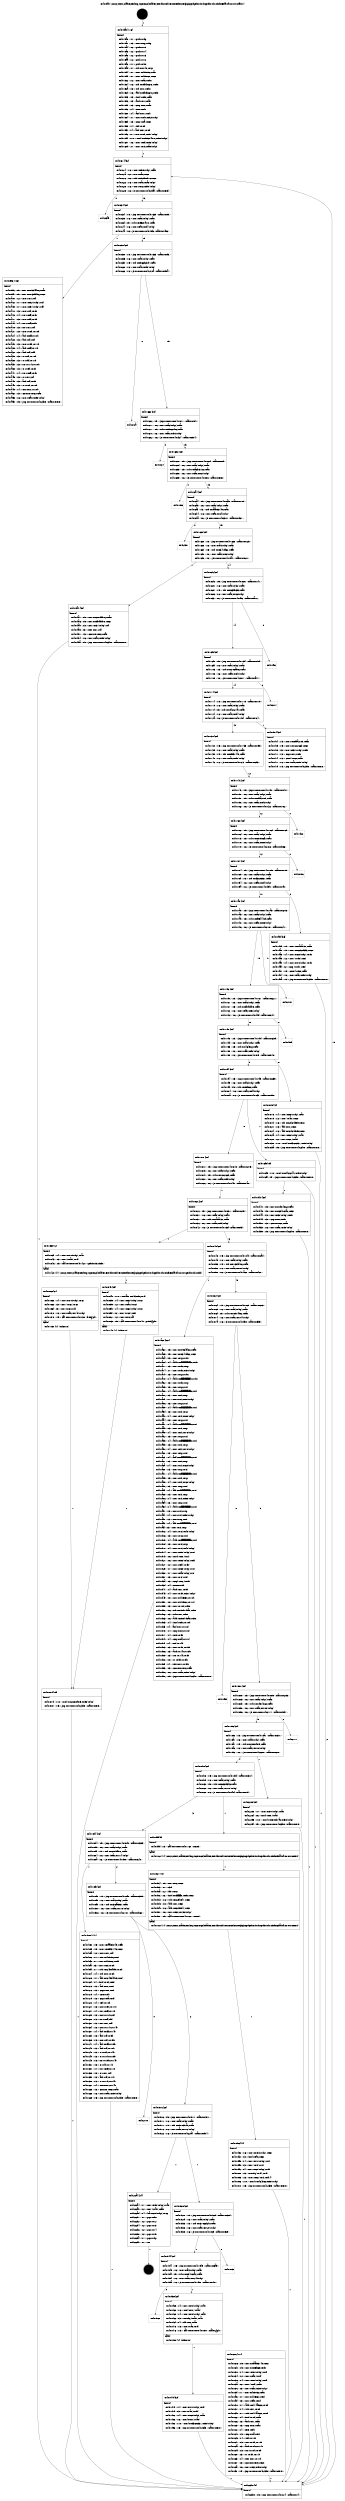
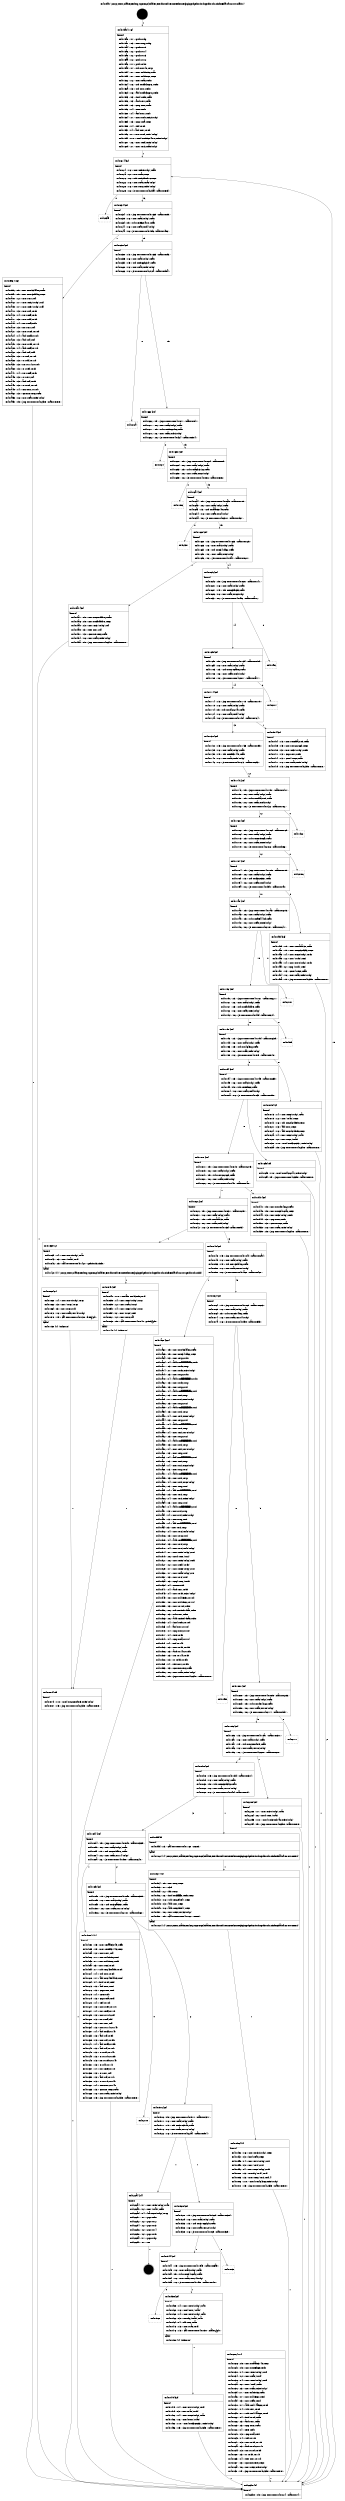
edge "0x401cf5 [15]" -> "0x401d40 [30]": now "0x401810 [28]" -> "0x401d40 [30]"
edge "0x4019f6 [106]" -> "0x4023be [5]": added, label "1"
